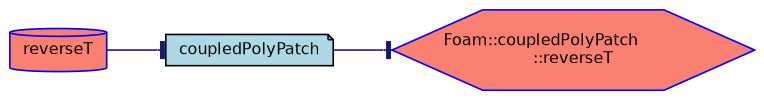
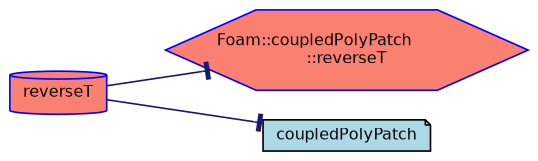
edge "coupledPolyPatch" -> "Foam::coupledPolyPatch ::reverseT": now "reverseT" -> "Foam::coupledPolyPatch ::reverseT"
